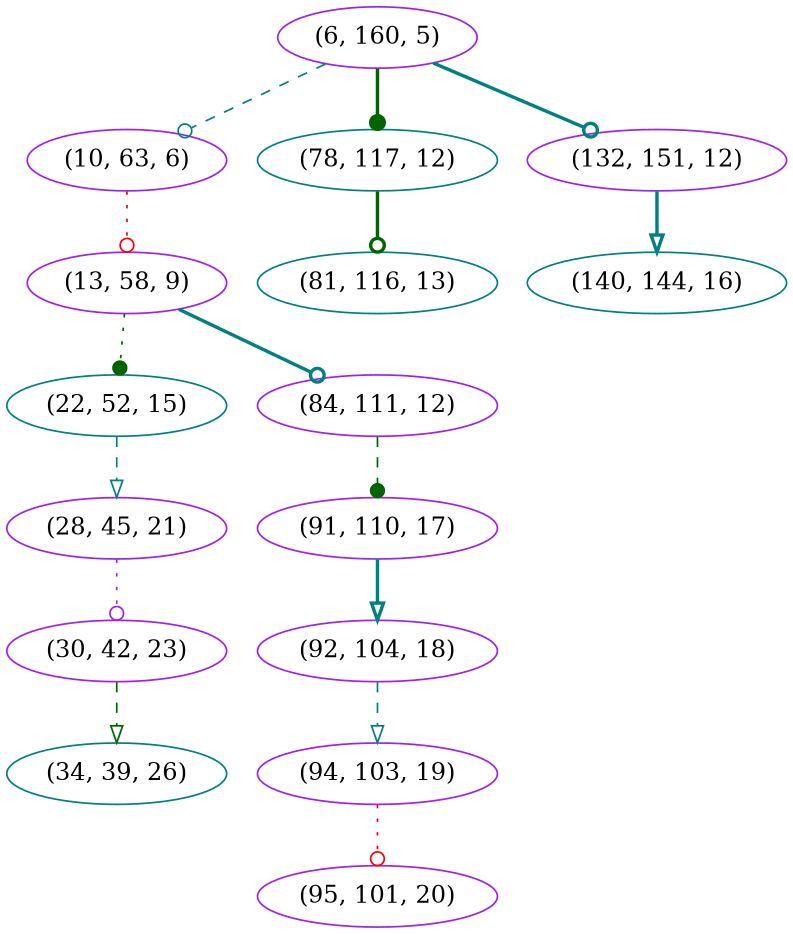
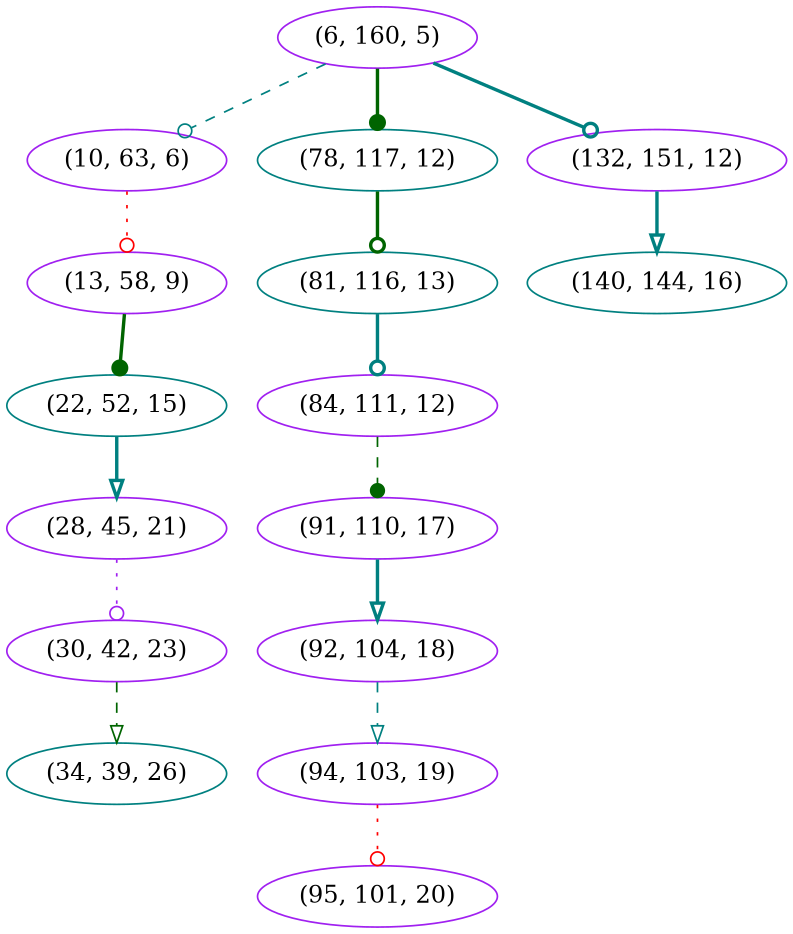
edge "(13, 58, 9)" -> "(22, 52, 15)": style dotted -> bold
edge "(13, 58, 9)" -> "(84, 111, 12)": now "(81, 116, 13)" -> "(84, 111, 12)"
edge "(22, 52, 15)" -> "(28, 45, 21)": style dashed -> bold
